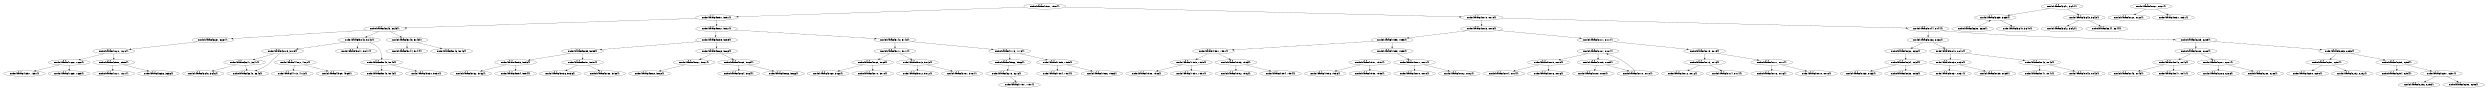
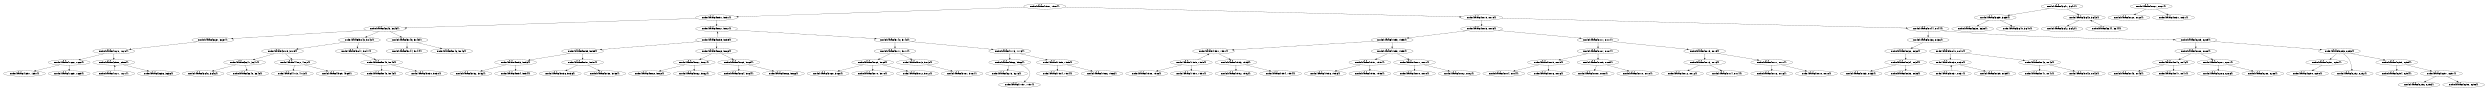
edge "Node{data=[3643, 3643]}" -> "Node{data=[3644, 3644]}": reversed
edge "Node{data=[3638, 3638]}" -> "Node{data=[3639, 3639]}": reversed
edge "Node{data=[5067, 5067]}" -> "Node{data=[5059, 5059]}": reversed
edge "Node{data=[8036, 8036]}" -> "Node{data=[8040, 8040]}": removed
edge "Node{data=[5043, 5043]}" -> "Node{data=[5049, 5049]}": now "Node{data=[5047, 5047]}" -> "Node{data=[5049, 5049]}"
edge "Node{data=[7991, 7991]}" -> "Node{data=[7989, 7989]}": reversed
edge "Node{data=[7999, 7999]}" -> "Node{data=[7997, 7997]}": added
edge "Node{data=[8010, 8010]}" -> "Node{data=[8007, 8007]}": now "Node{data=[8011, 8011]}" -> "Node{data=[8007, 8007]}"
edge "Node{data=[3705, 3705]}" -> "Node{data=[3648, 3648]}": now "Node{data=[3705, 3705]}" -> "Node{data=[4802, 4802]}"
edge "Node{data=[2580, 2580]}" -> "Node{data=[1671, 1671]}": reversed
edge "Node{data=[5073, 5073]}" -> "Node{data=[5072, 5072]}": now "Node{data=[5069, 5069]}" -> "Node{data=[5072, 5072]}"
edge "Node{data=[8038, 8038]}" -> "Node{data=[8037, 8037]}": reversed
edge "Node{data=[8291, 8291]}" -> "Node{data=[8292, 8292]}": now "Node{data=[8293, 8293]}" -> "Node{data=[8292, 8292]}"
node "Node{data=[5062, 5062]}": added
edge "Node{data=[5273, 5273]}" -> "Node{data=[7757, 7757]}": now "Node{data=[5562, 5562]}" -> "Node{data=[7757, 7757]}"
